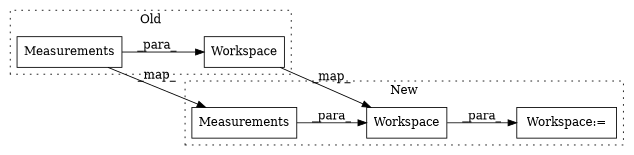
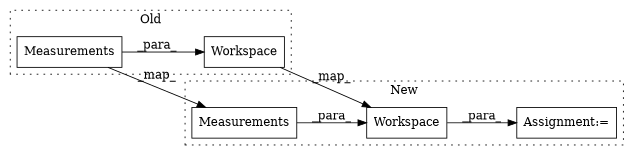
node "Workspace:=": label "Workspace:=" -> "Assignment:="
